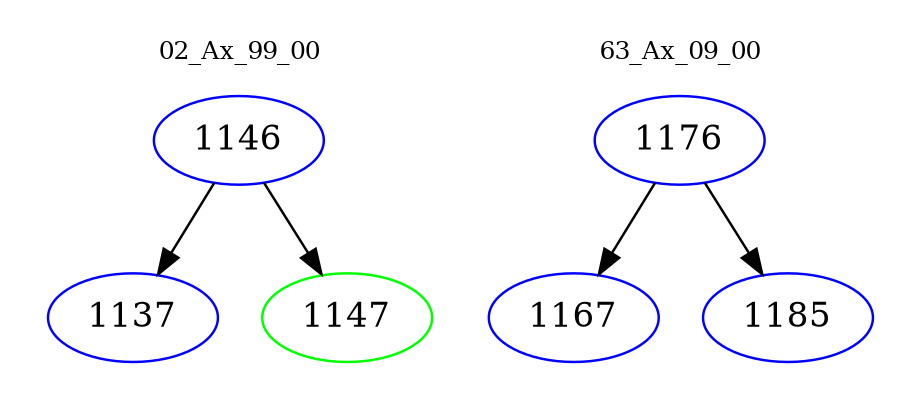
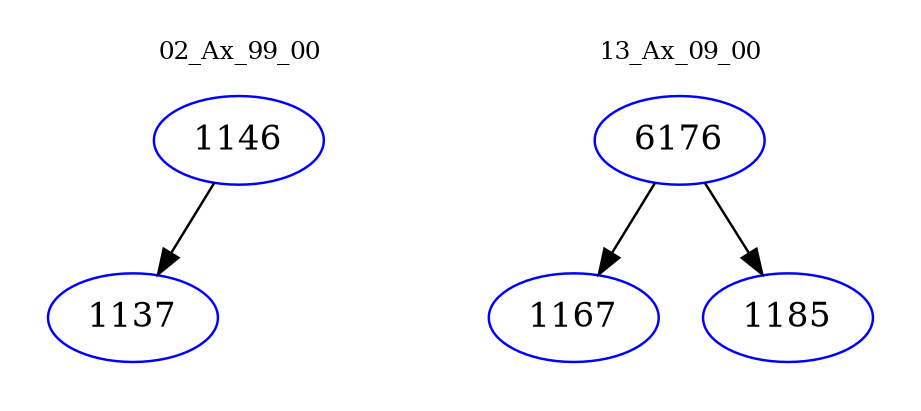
cluster "63_Ax_09_00": label "63_Ax_09_00" -> "13_Ax_09_00"
node "1176": label "1176" -> "6176"
node "1147": removed
